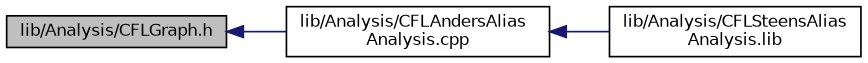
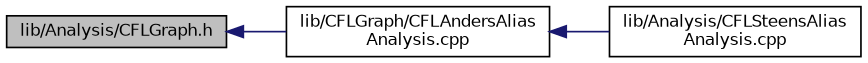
node "lib/Analysis/CFLAndersAlias Analysis.cpp": label "lib/Analysis/CFLAndersAlias Analysis.cpp" -> "lib/CFLGraph/CFLAndersAlias Analysis.cpp"
node "lib/Analysis/CFLSteensAlias Analysis.lib": label "lib/Analysis/CFLSteensAlias Analysis.lib" -> "lib/Analysis/CFLSteensAlias Analysis.cpp"
